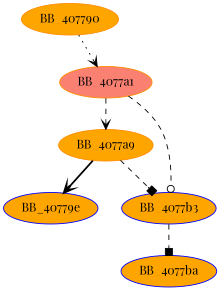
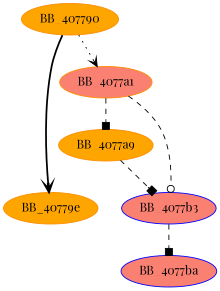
edge "BB_4077a1" -> "BB_4077a9": arrowhead vee -> box
edge "BB_4077a9" -> "BB_40779e": now "BB_407790" -> "BB_40779e"
node "BB_40779e": color blue -> darkorange
node "BB_4077b3": fillcolor orange -> salmon
node "BB_4077ba": fillcolor orange -> salmon
